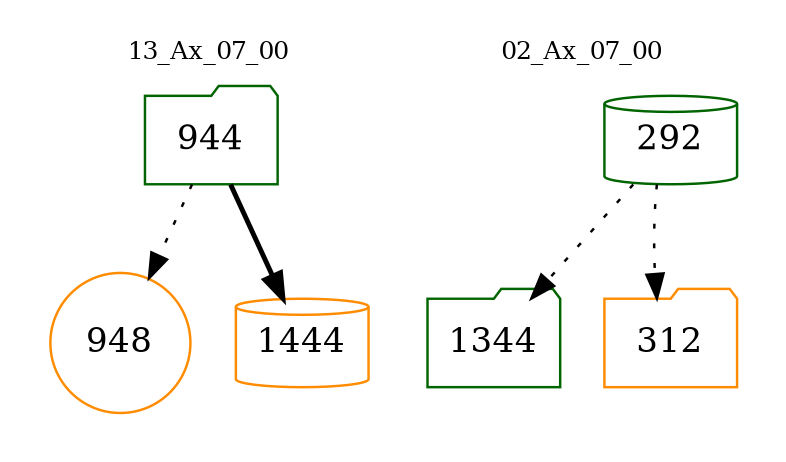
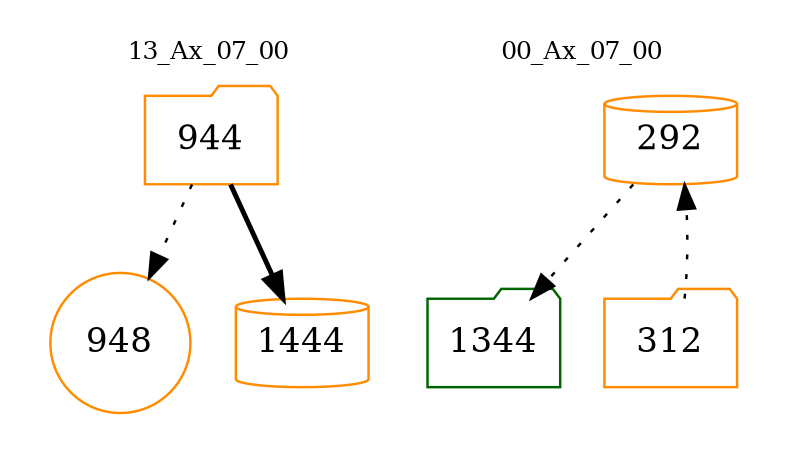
cluster "02_Ax_07_00": label "02_Ax_07_00" -> "00_Ax_07_00"
node "944": color darkgreen -> darkorange
node "292": color darkgreen -> darkorange
edge "292" -> "312": reversed
